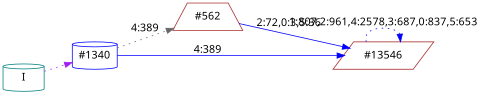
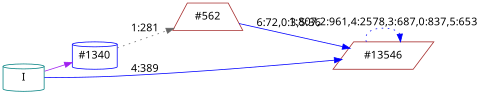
edge "#562" -> "#13546": label "2:72,0:3,5:36" -> "6:72,0:3,5:36"
edge "#1340" -> "#562": label "4:389" -> "1:281"
edge "#1340" -> "#13546": now "I" -> "#13546"
edge "I" -> "#1340": style dotted -> solid
